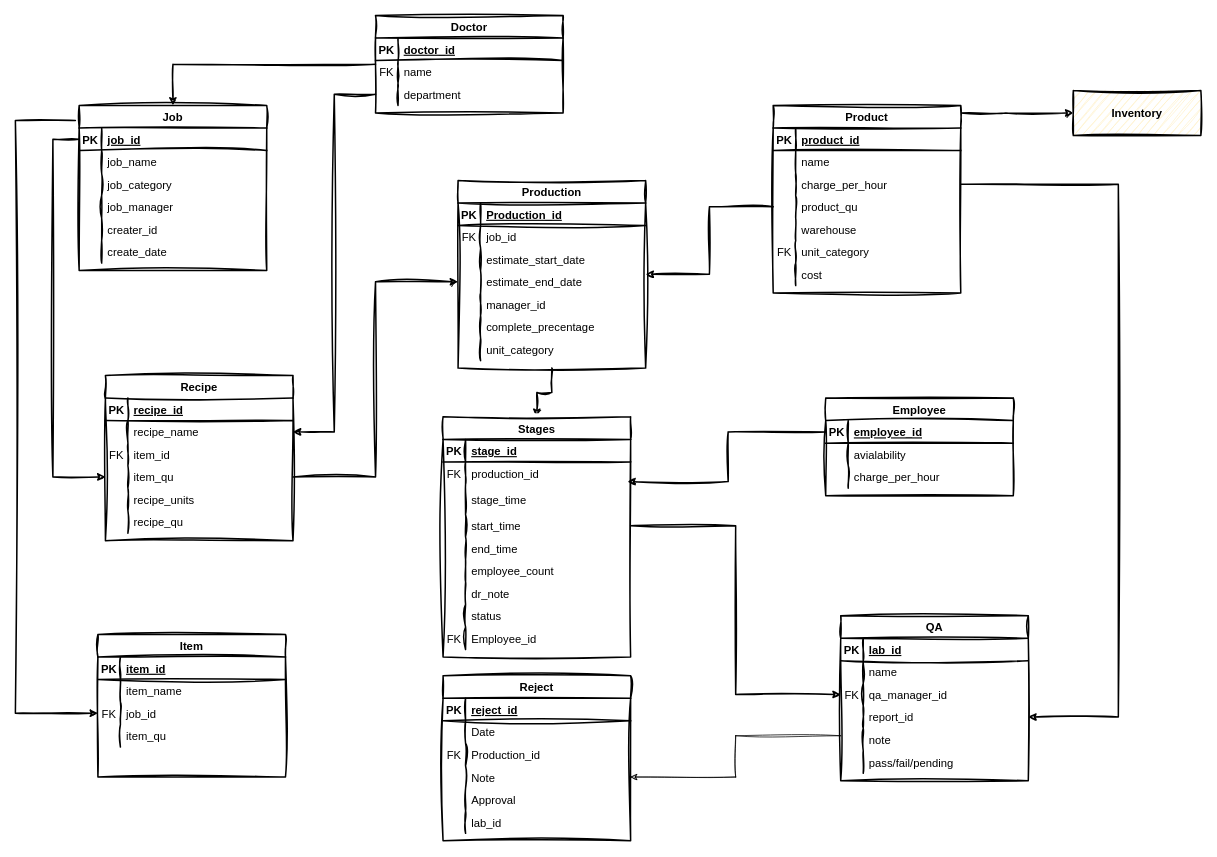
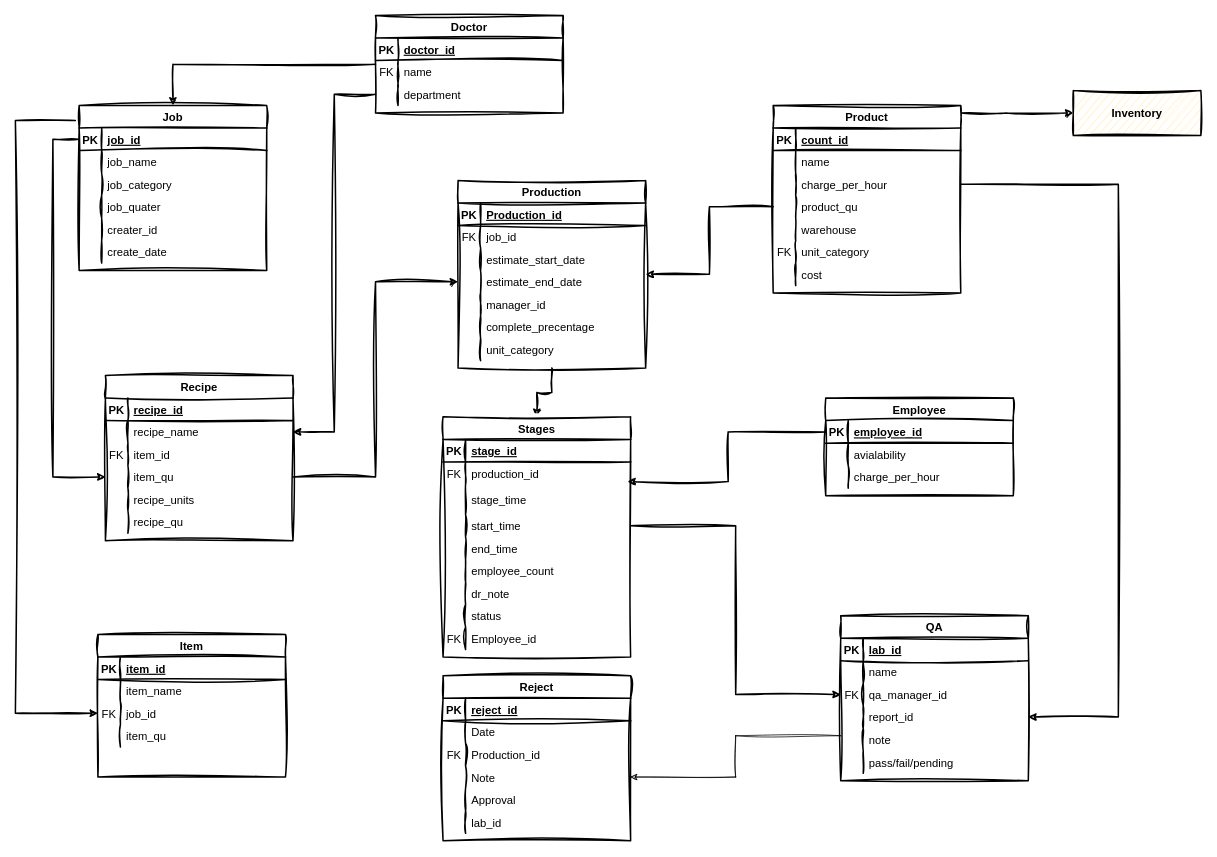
node "product_id": label "product_id" -> "count_id"
node "job_manager": label "job_manager" -> "job_quater"
